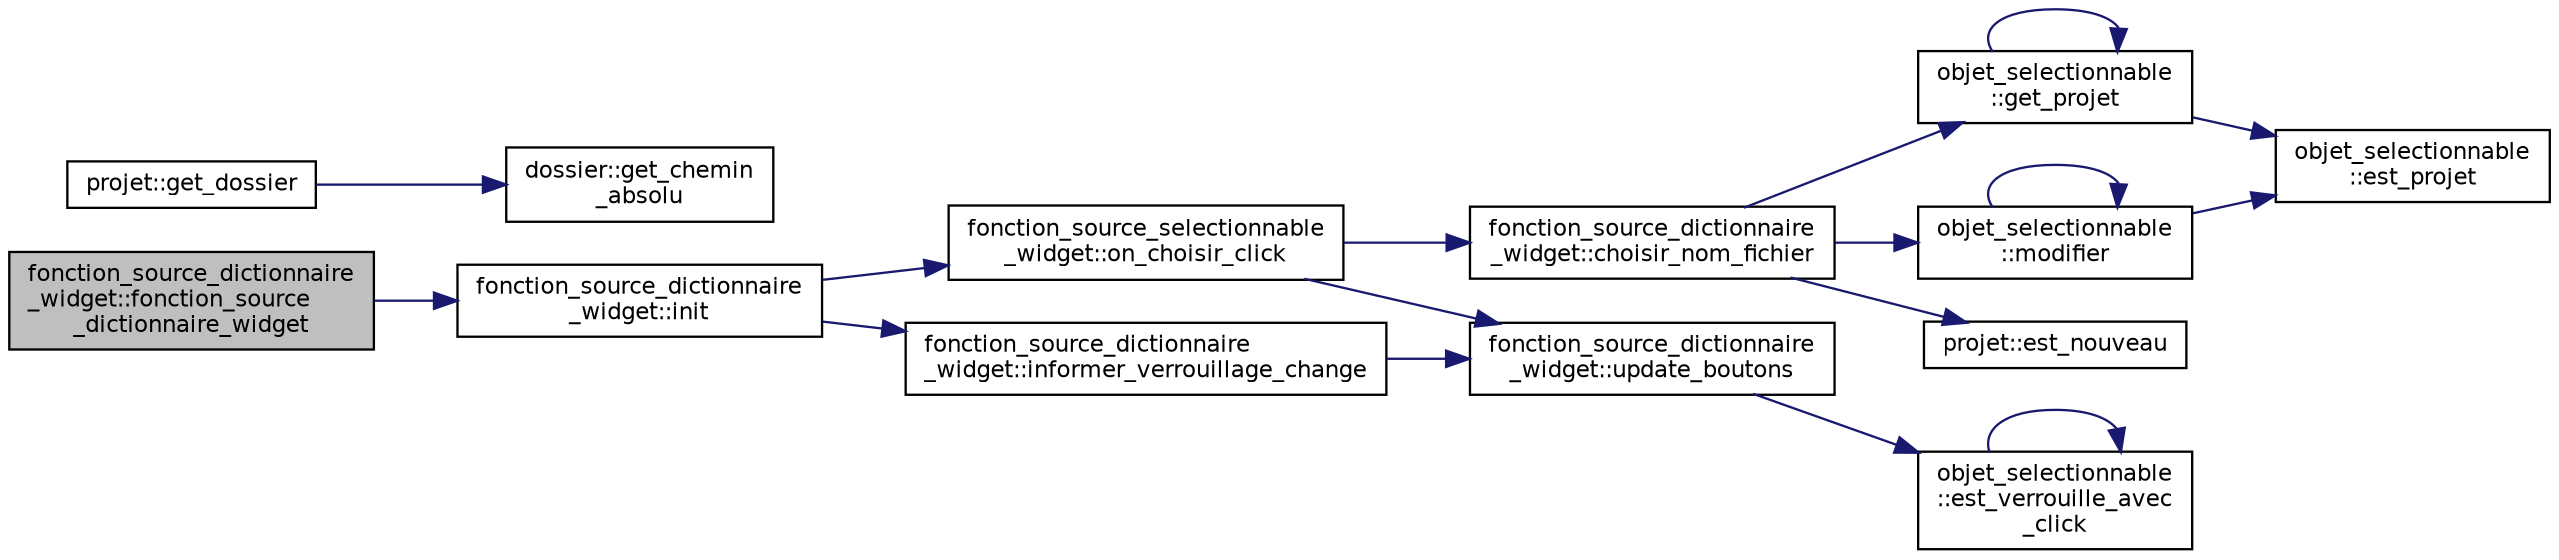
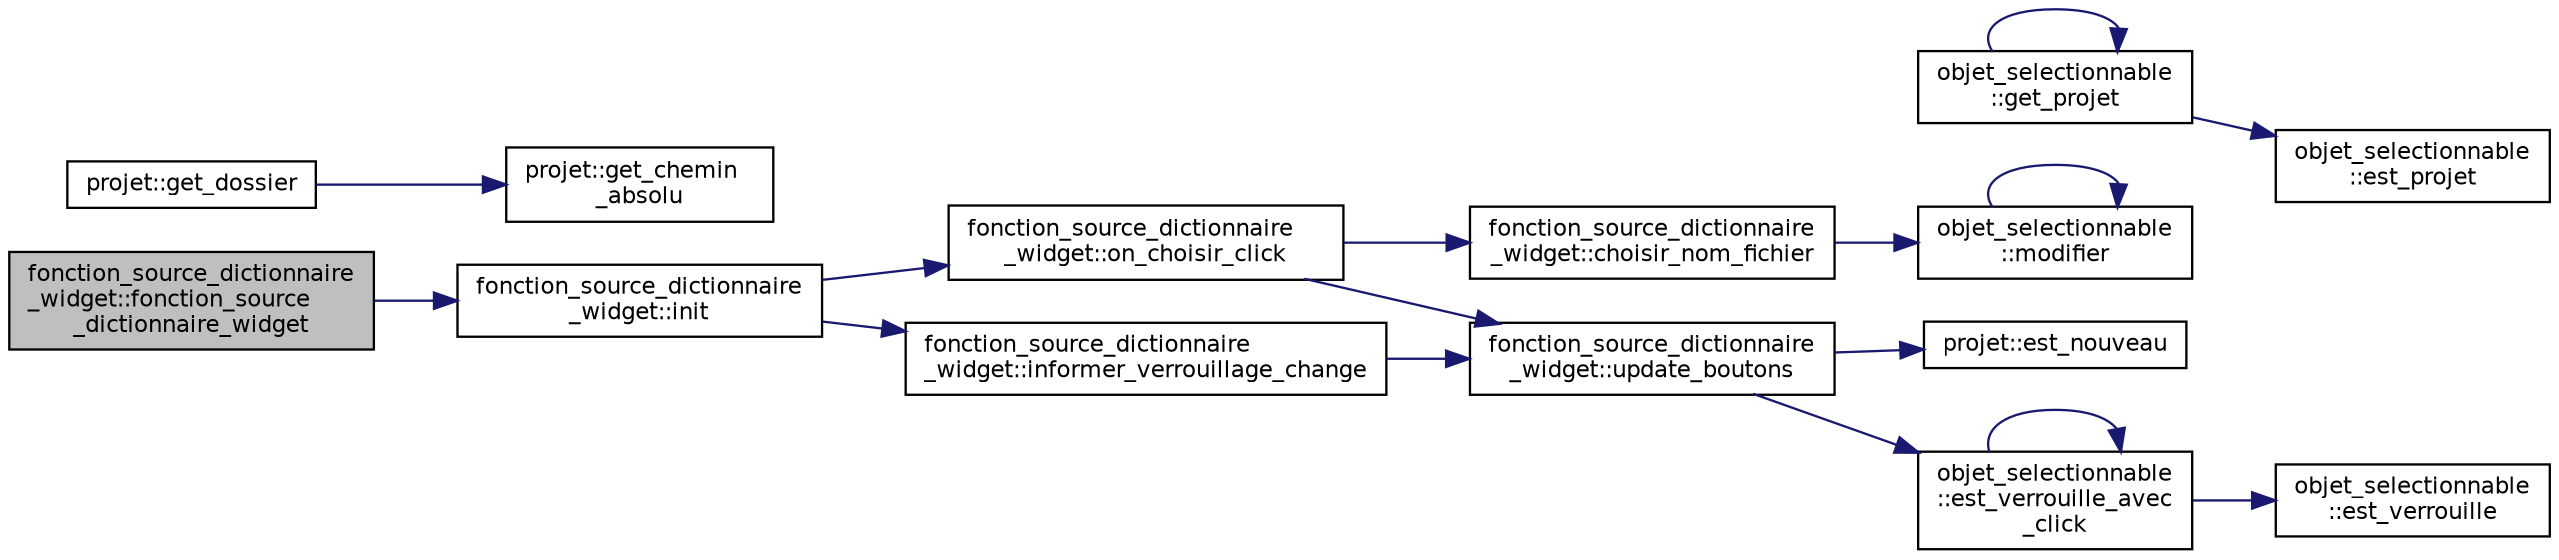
edge "fonction_source_dictionnaire _widget::choisir_nom_fichier" -> "objet_selectionnable ::get_projet": removed
node "dossier::get_chemin _absolu": label "dossier::get_chemin _absolu" -> "projet::get_chemin _absolu"
edge "objet_selectionnable ::modifier" -> "objet_selectionnable ::est_projet": removed
node "fonction_source_selectionnable _widget::on_choisir_click": label "fonction_source_selectionnable _widget::on_choisir_click" -> "fonction_source_dictionnaire _widget::on_choisir_click"
edge "fonction_source_dictionnaire _widget::choisir_nom_fichier" -> "projet::est_nouveau": now "fonction_source_dictionnaire _widget::update_boutons" -> "projet::est_nouveau"
node "objet_selectionnable ::est_verrouille": added
